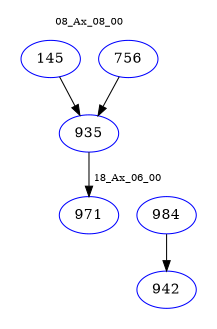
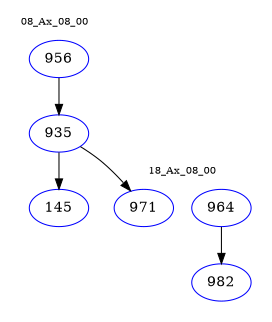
node "756": label "756" -> "956"
edge "145" -> "935": reversed
cluster "18_Ax_06_00": label "18_Ax_06_00" -> "18_Ax_08_00"
node "984": label "984" -> "964"
node "942": label "942" -> "982"
